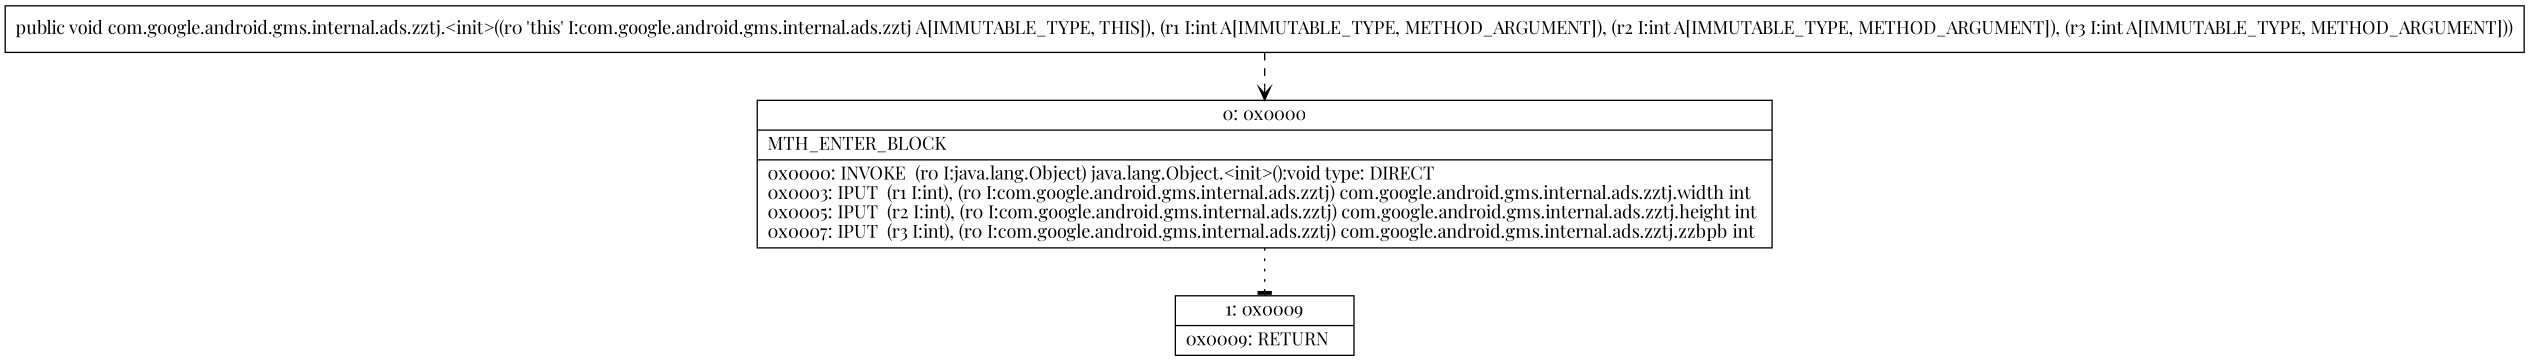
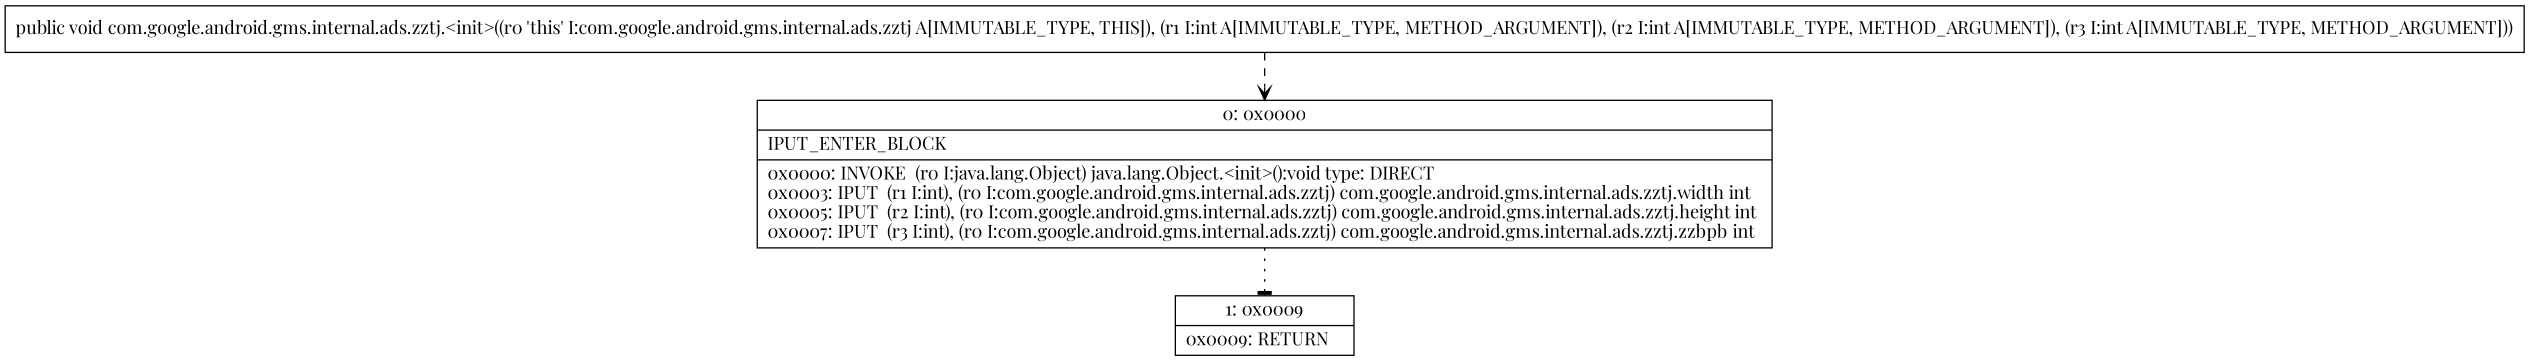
node "0: 0x0000": text "MTH_ENTER_BLOCK" -> "IPUT_ENTER_BLOCK"
